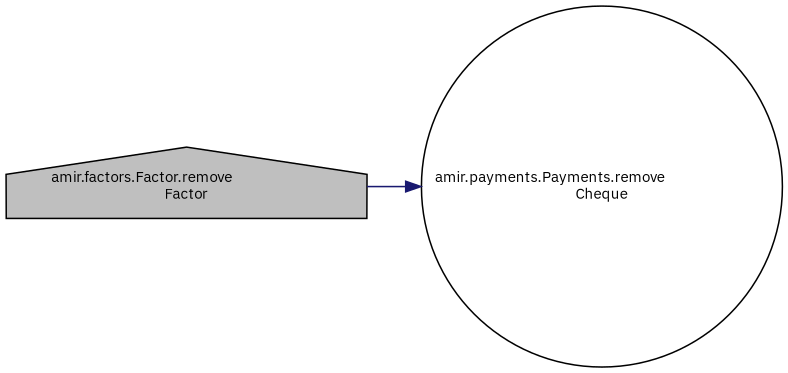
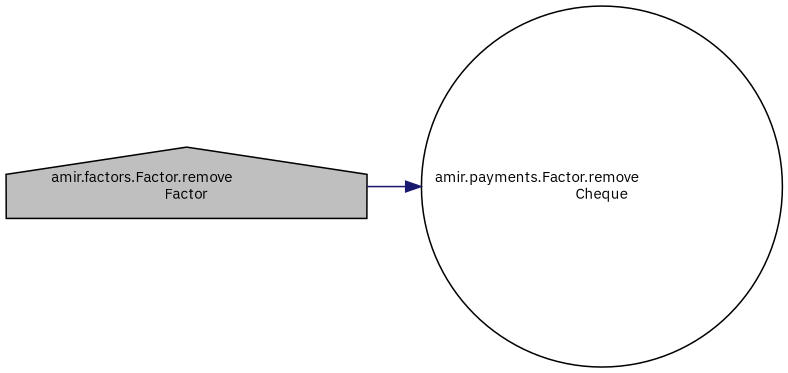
node "amir.payments.Payments.remove Cheque": label "amir.payments.Payments.remove Cheque" -> "amir.payments.Factor.remove Cheque"
